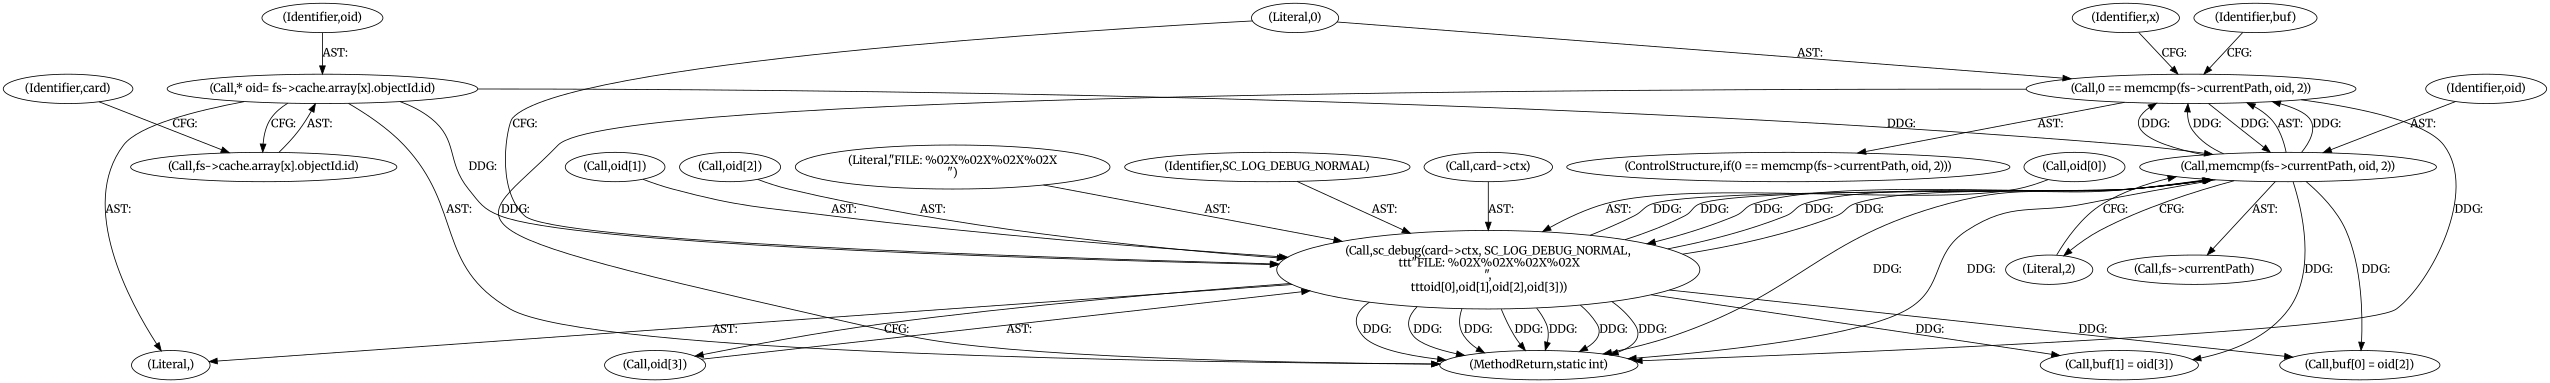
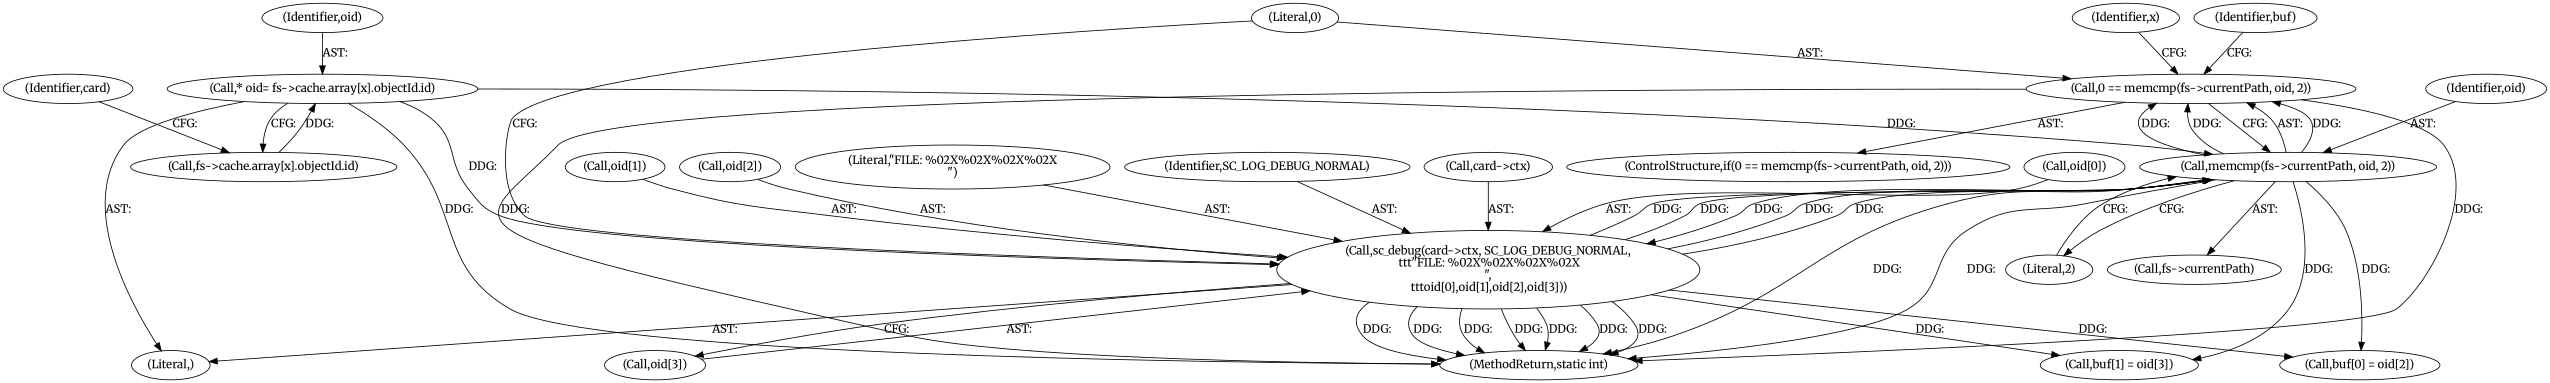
edge "(Call,fs->cache.array[x].objectId.id)" -> "(Call,* oid= fs->cache.array[x].objectId.id)": label "AST: " -> "DDG: "
edge "(Call,0 == memcmp(fs->currentPath, oid, 2))" -> "(Call,memcmp(fs->currentPath, oid, 2))": label "DDG: " -> "CFG: "
edge "(Call,* oid= fs->cache.array[x].objectId.id)" -> "(MethodReturn,static int)": label "AST: " -> "DDG: "
